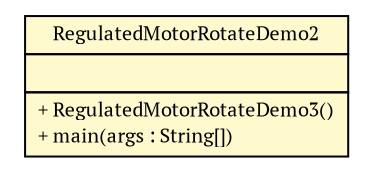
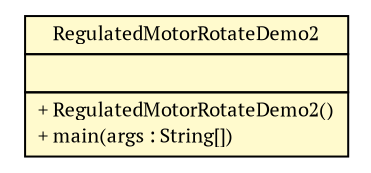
node "RegulatedMotorRotateDemo2": text "+ RegulatedMotorRotateDemo3()" -> "+ RegulatedMotorRotateDemo2()"
